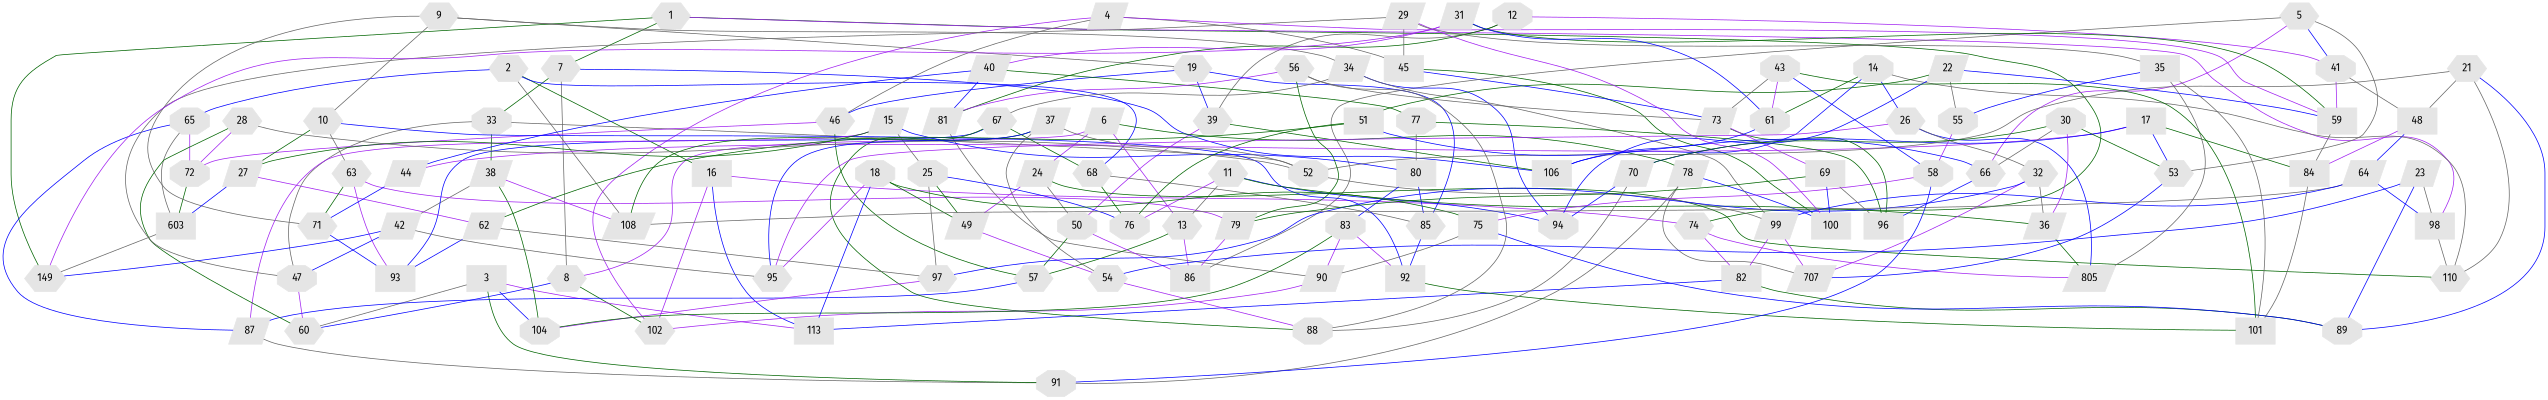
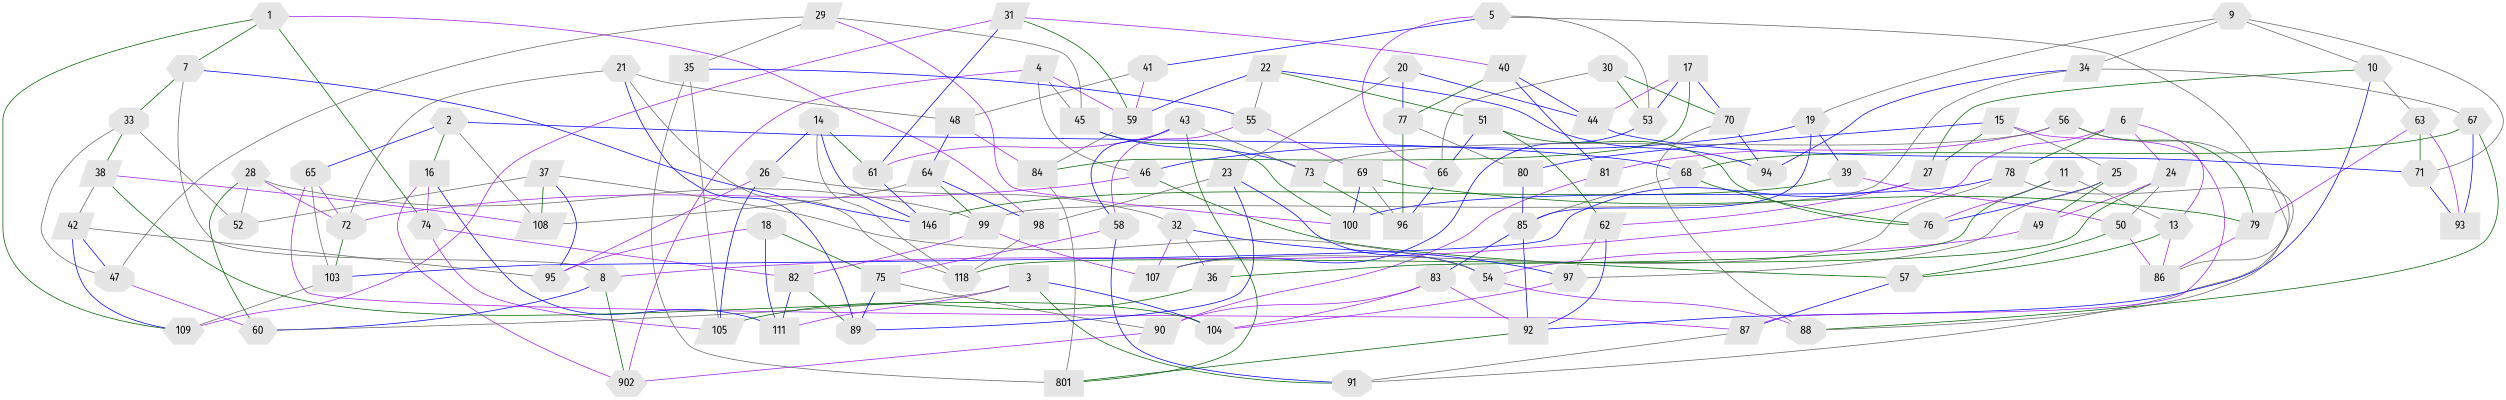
node "12": removed
node "20": added
edge "21" -- "52": now "21" -- "72"
edge "73" -- "69": now "55" -- "69"
node "106": label "106" -> "146"
edge "30" -- "36": removed
edge "52" -- "99": now "28" -- "99"
edge "11" -- "94": removed
edge "64" -- "99": color blue -> darkgreen
edge "80" -- "83": now "85" -- "83"
edge "18" -- "49": removed
node "603": label "603" -> "103"
edge "81" -- "90": color gray40 -> purple
edge "62" -- "93": now "62" -- "92"
edge "65" -- "87": color blue -> purple
node "149": label "149" -> "109"
node "707": label "707" -> "107"
node "805": label "805" -> "105"
node "110": label "110" -> "118"
edge "83" -- "104": color darkgreen -> purple
node "102": label "102" -> "902"
node "113": label "113" -> "111"
node "101": label "101" -> "801"
